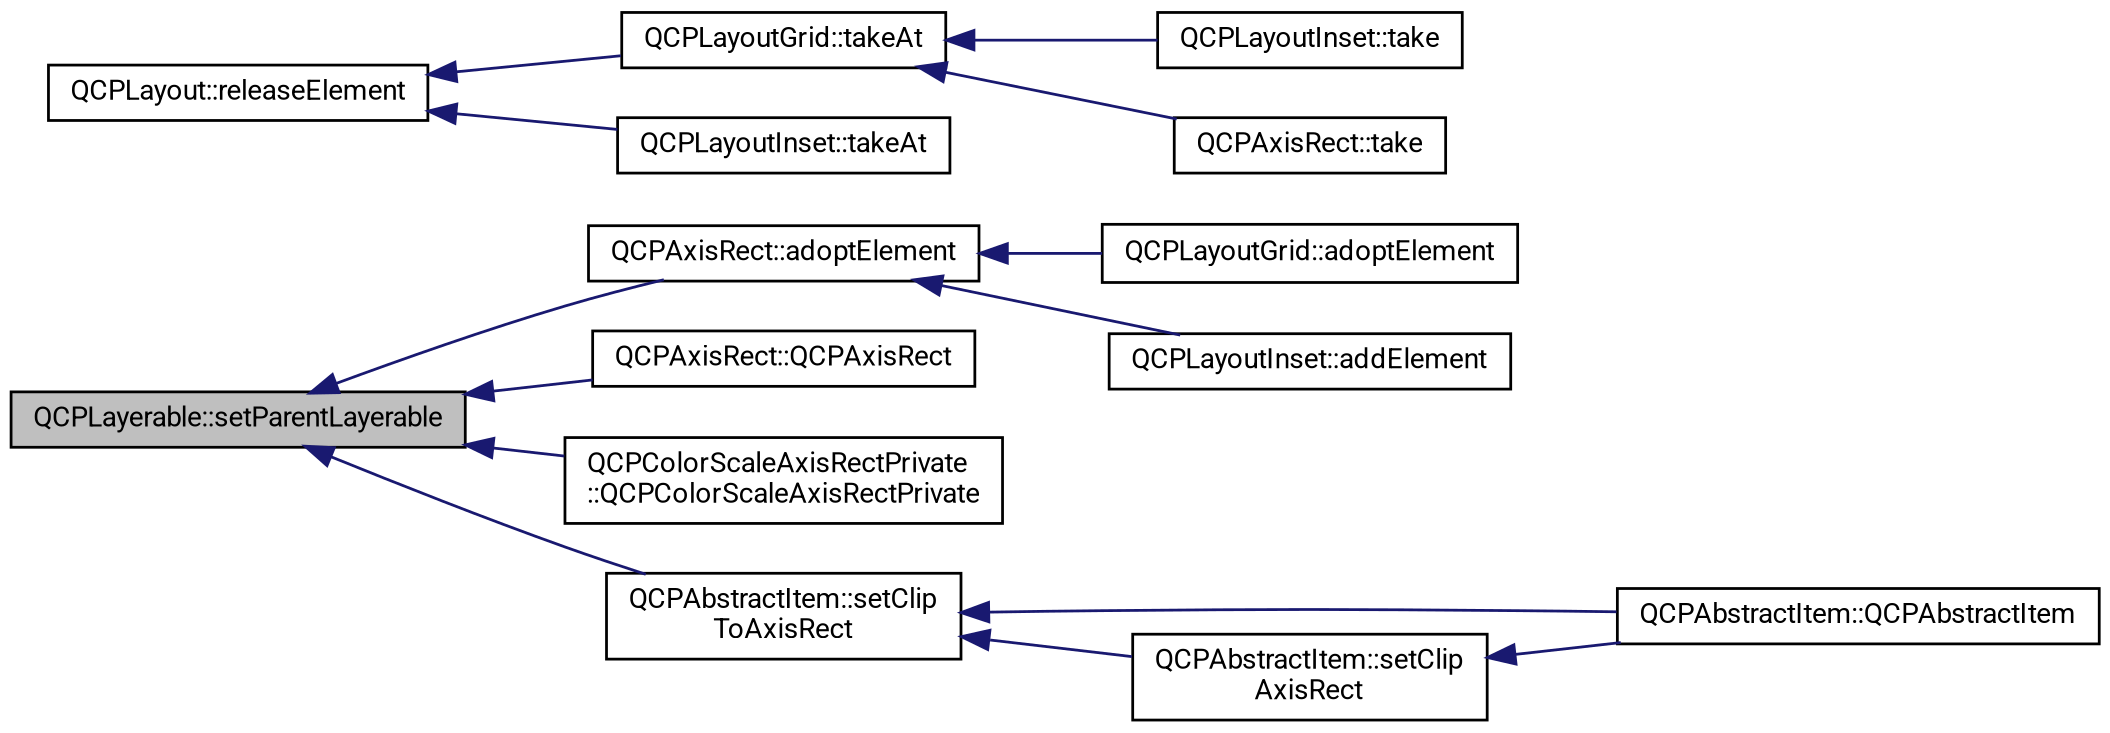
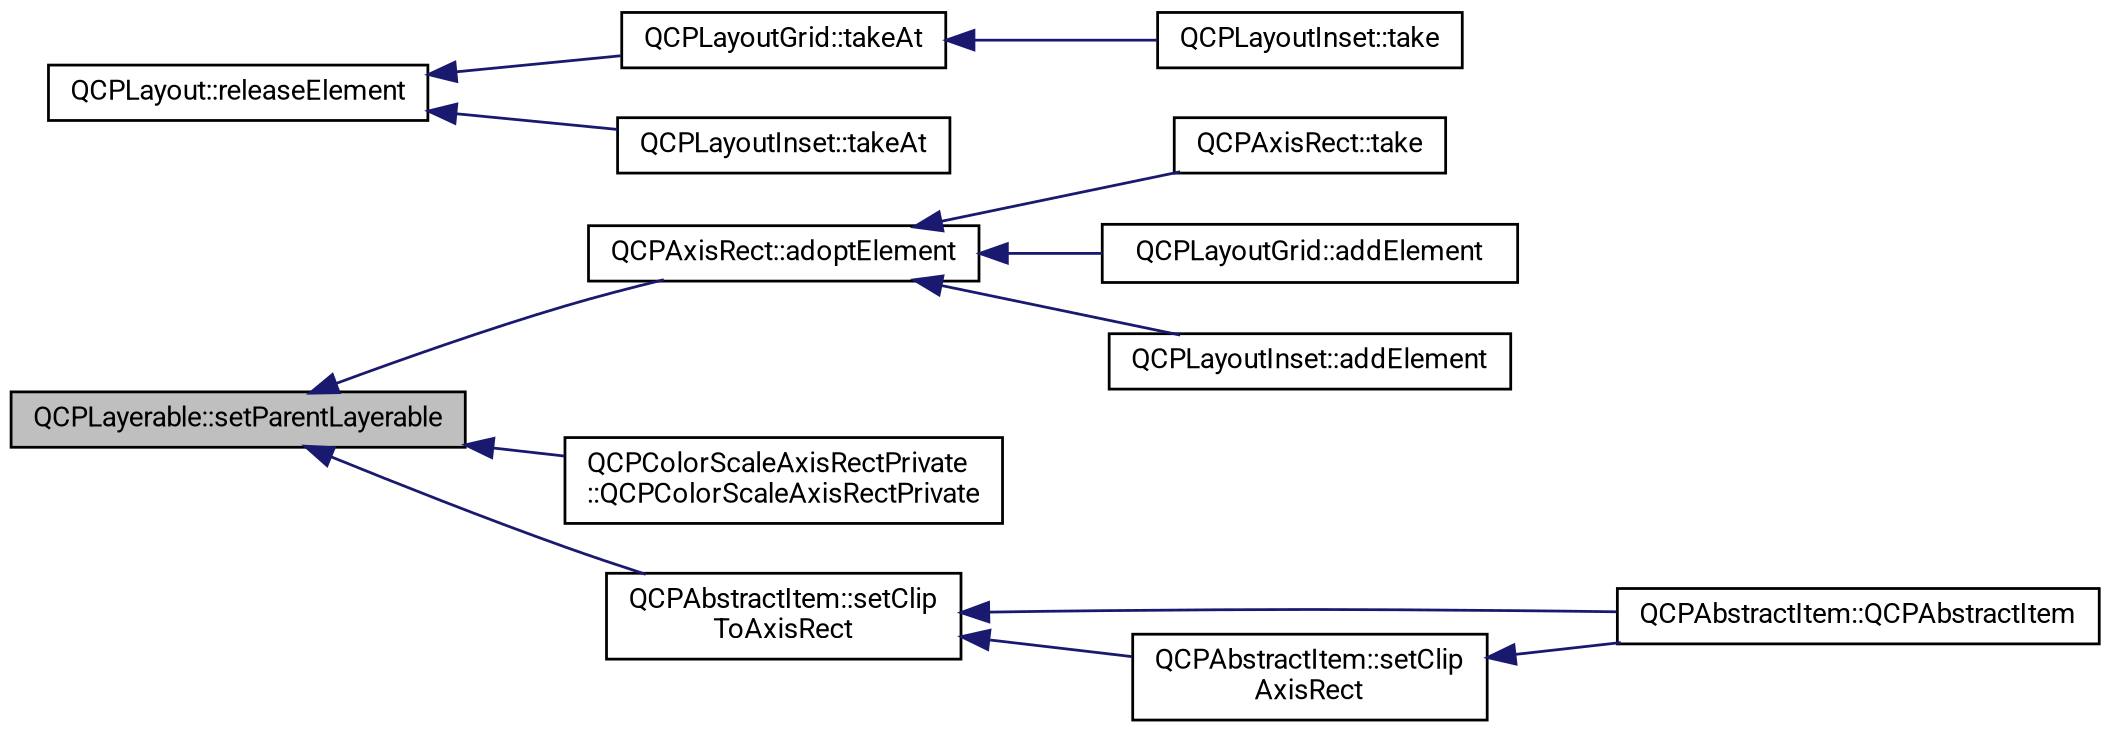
edge "QCPAxisRect::take" -> "QCPLayoutGrid::takeAt": now "QCPAxisRect::take" -> "QCPAxisRect::adoptElement"
node "QCPLayoutGrid::adoptElement": label "QCPLayoutGrid::adoptElement" -> "QCPLayoutGrid::addElement"
node "QCPAxisRect::QCPAxisRect": removed
